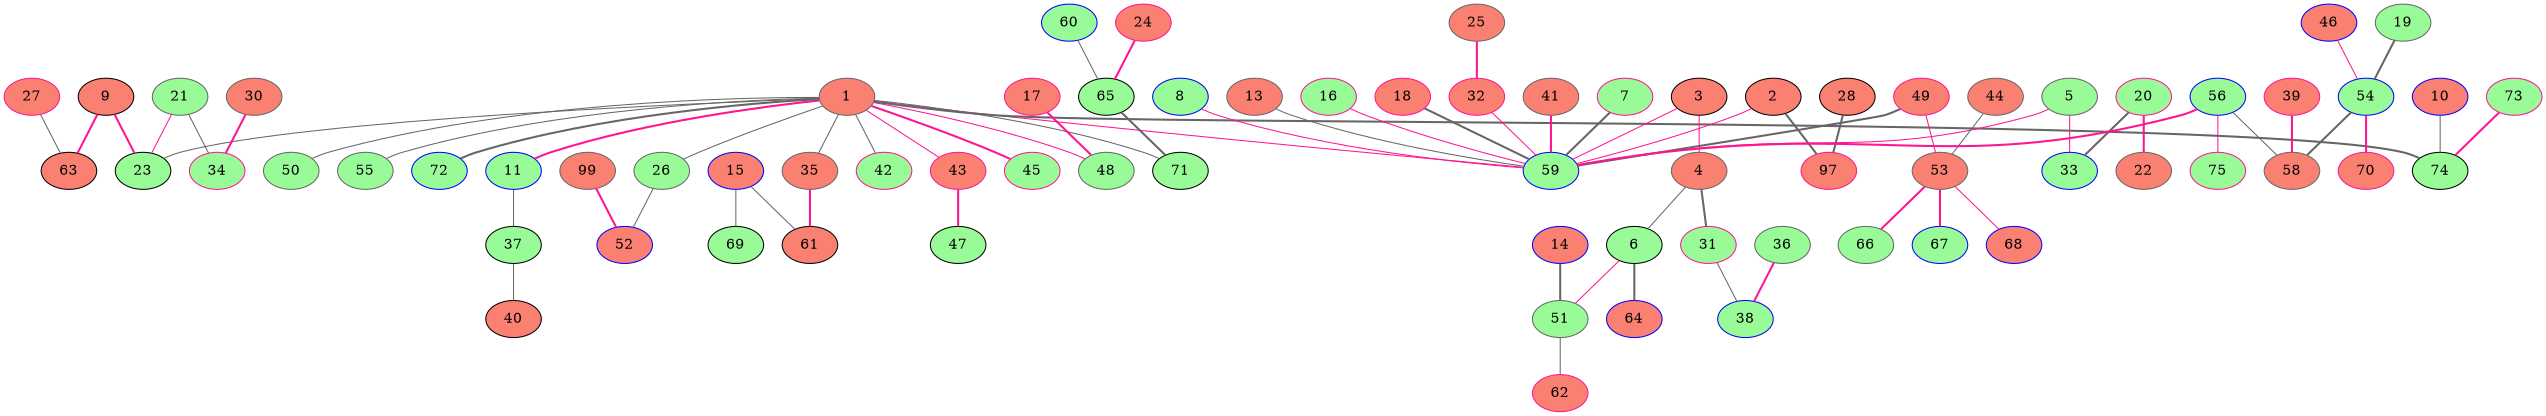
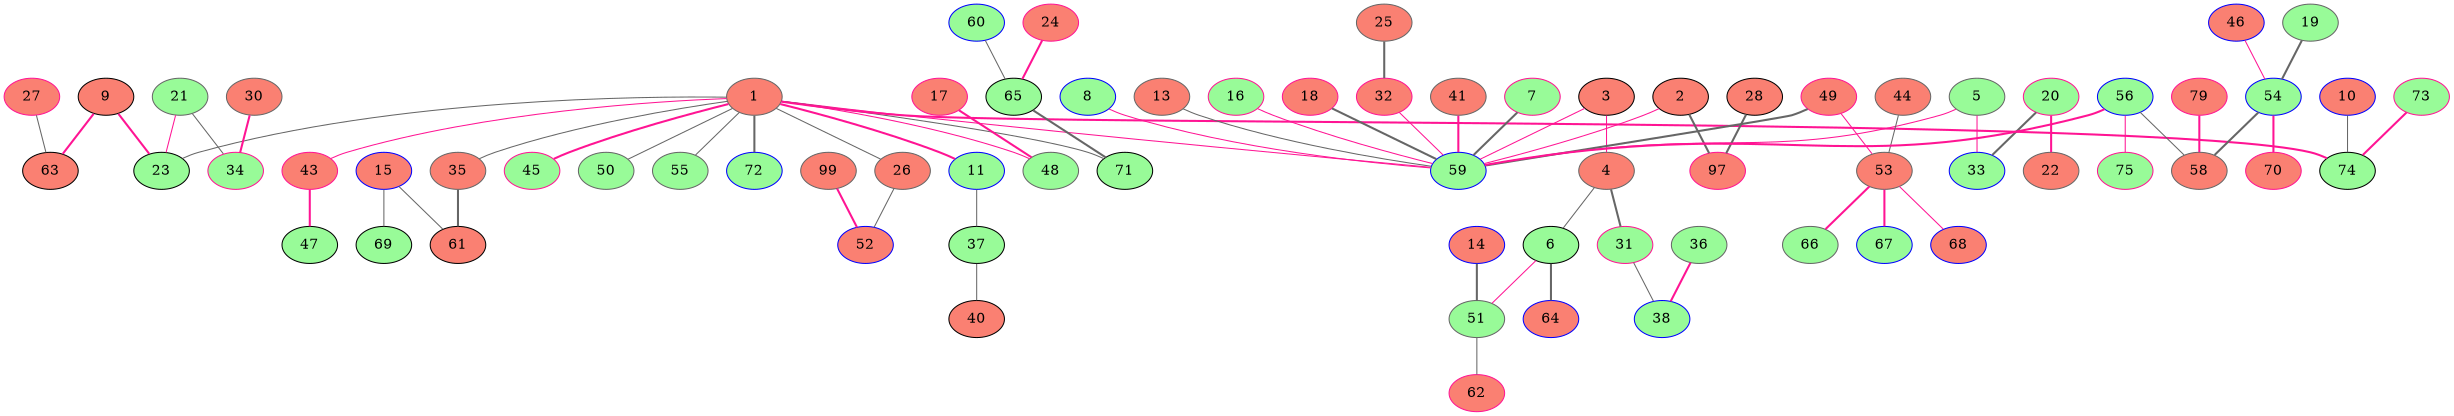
edge "25" -- "32": color deeppink -> gray40
node "39": label "39" -> "79"
edge "1" -- "74": color gray40 -> deeppink
node "26": fillcolor palegreen -> salmon
node "42": removed
edge "35" -- "61": color deeppink -> gray40
